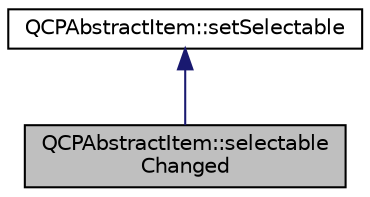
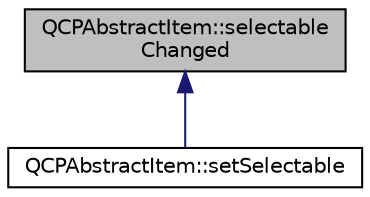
edge "QCPAbstractItem::selectable Changed" -> "QCPAbstractItem::setSelectable": reversed
